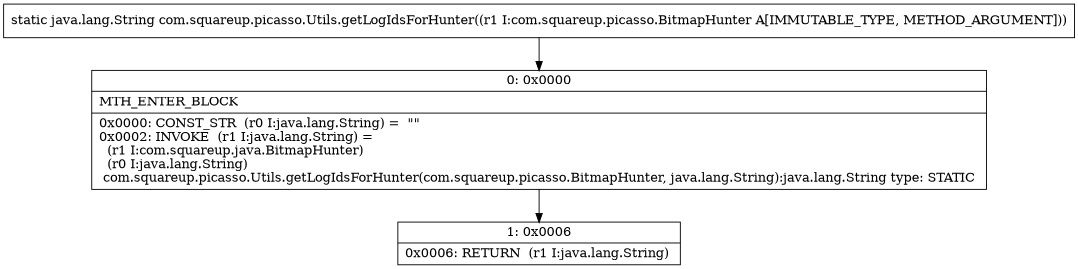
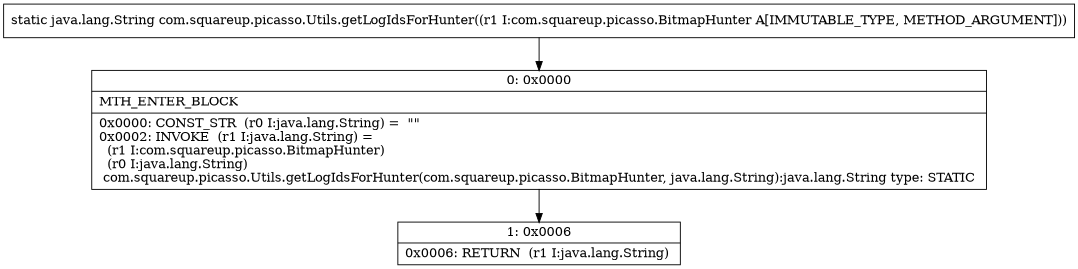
node "0: 0x0000": text "(r1 I:com.squareup.java.BitmapHunter)" -> "(r1 I:com.squareup.picasso.BitmapHunter)"
